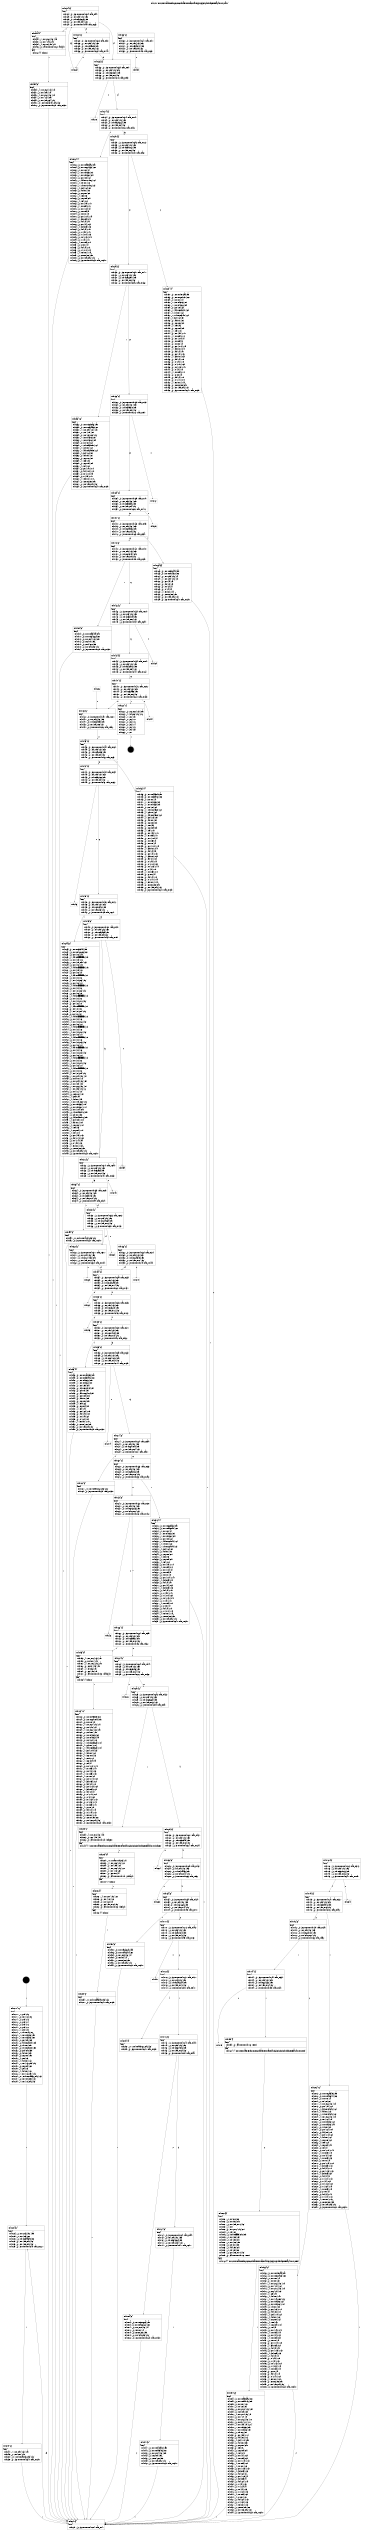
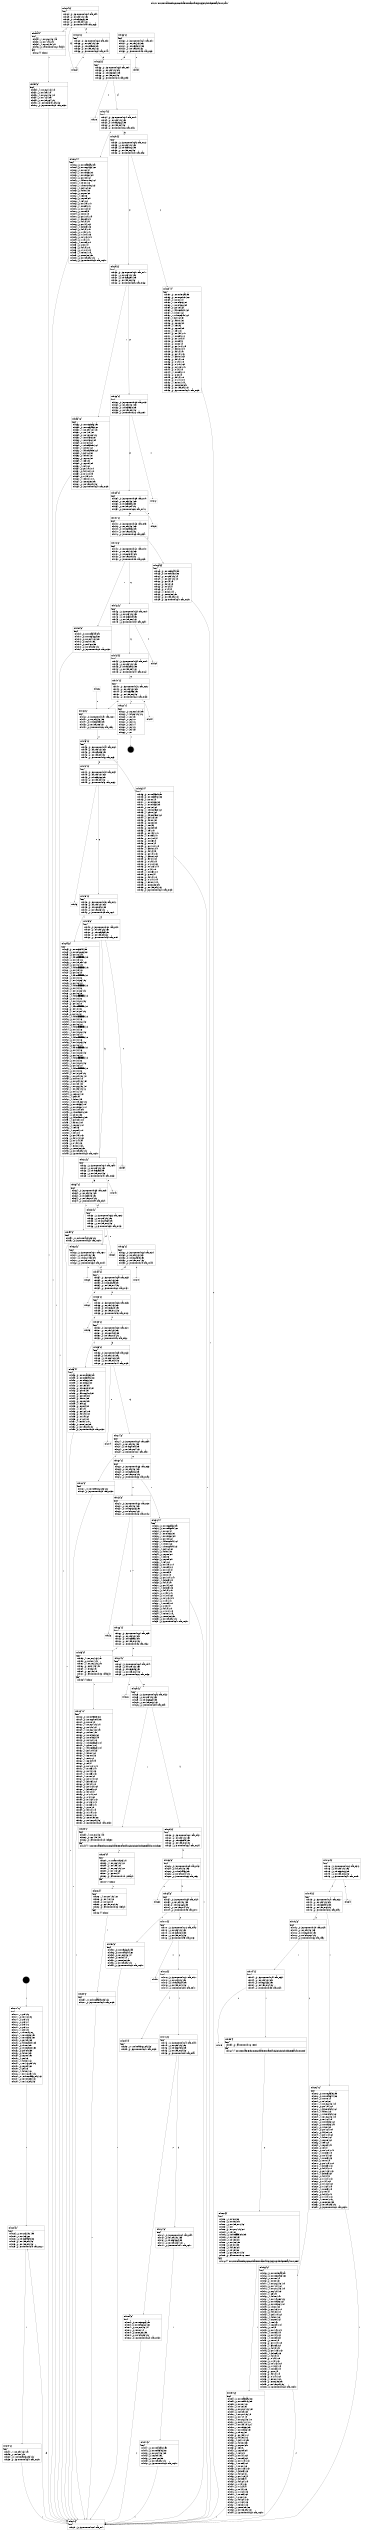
edge "0x401304 [28]" -> "0x401358 [28]": now "0x40133c [28]" -> "0x401358 [28]"
edge "0x401400 [28]" -> "0x40141c [28]": removed, label "19"
node "0x402624": removed
